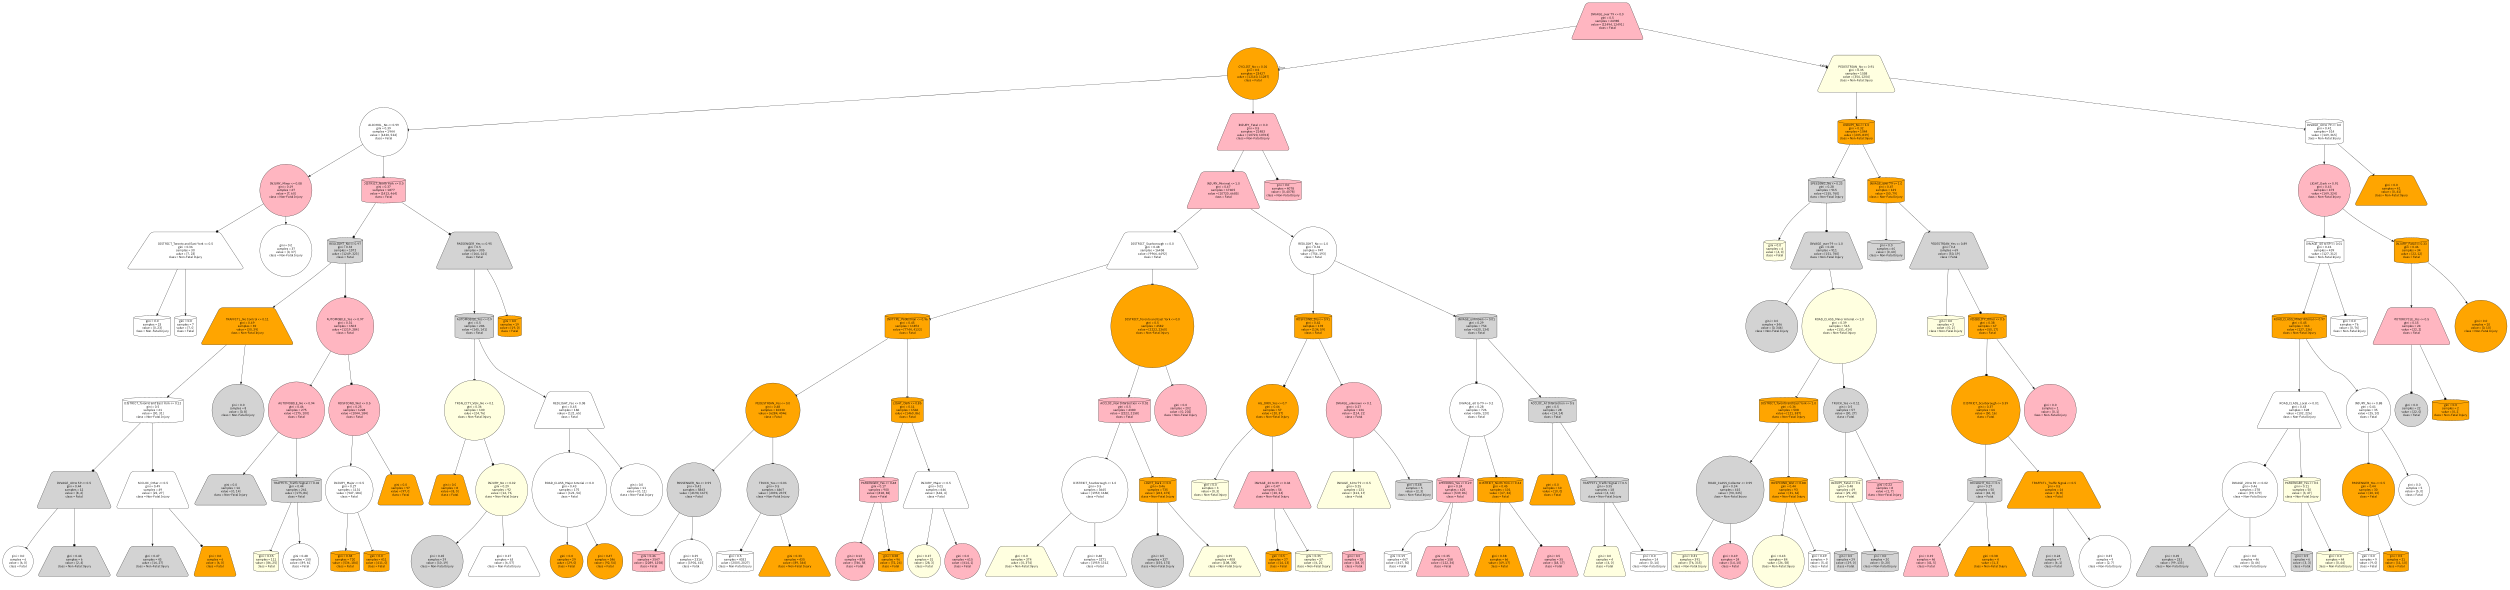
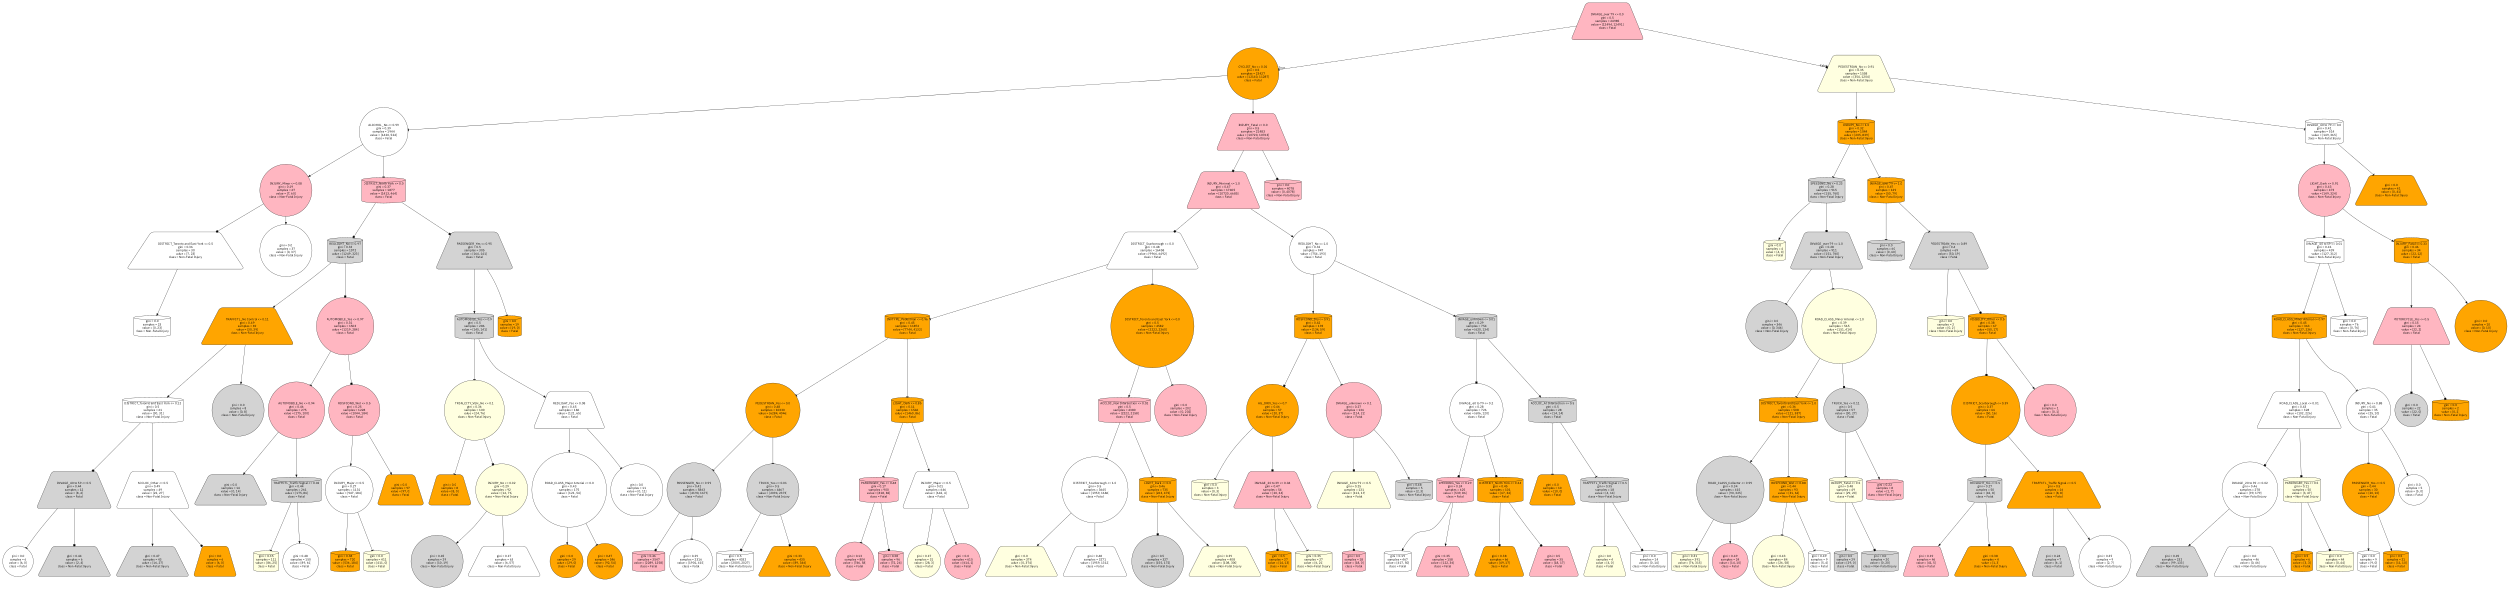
node "gini = 0.0 samples = 7 value = [7, 0] class = Fatal": removed
node "gini = 0.0 samples = 411 value = [411, 0] class = Fatal": fillcolor orange -> lightyellow
node "gini = 0.38 samples = 96 value = [72, 24] class = Fatal": fillcolor orange -> lightpink
node "gini = 0.5 samples = 6 value = [3, 3] class = Fatal": fillcolor lightgrey -> orange
